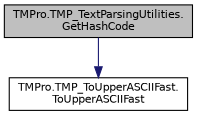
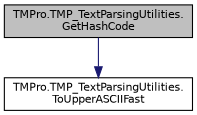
node "TMPro.TMP_ToUpperASCIIFast. ToUpperASCIIFast": label "TMPro.TMP_ToUpperASCIIFast. ToUpperASCIIFast" -> "TMPro.TMP_TextParsingUtilities. ToUpperASCIIFast"
